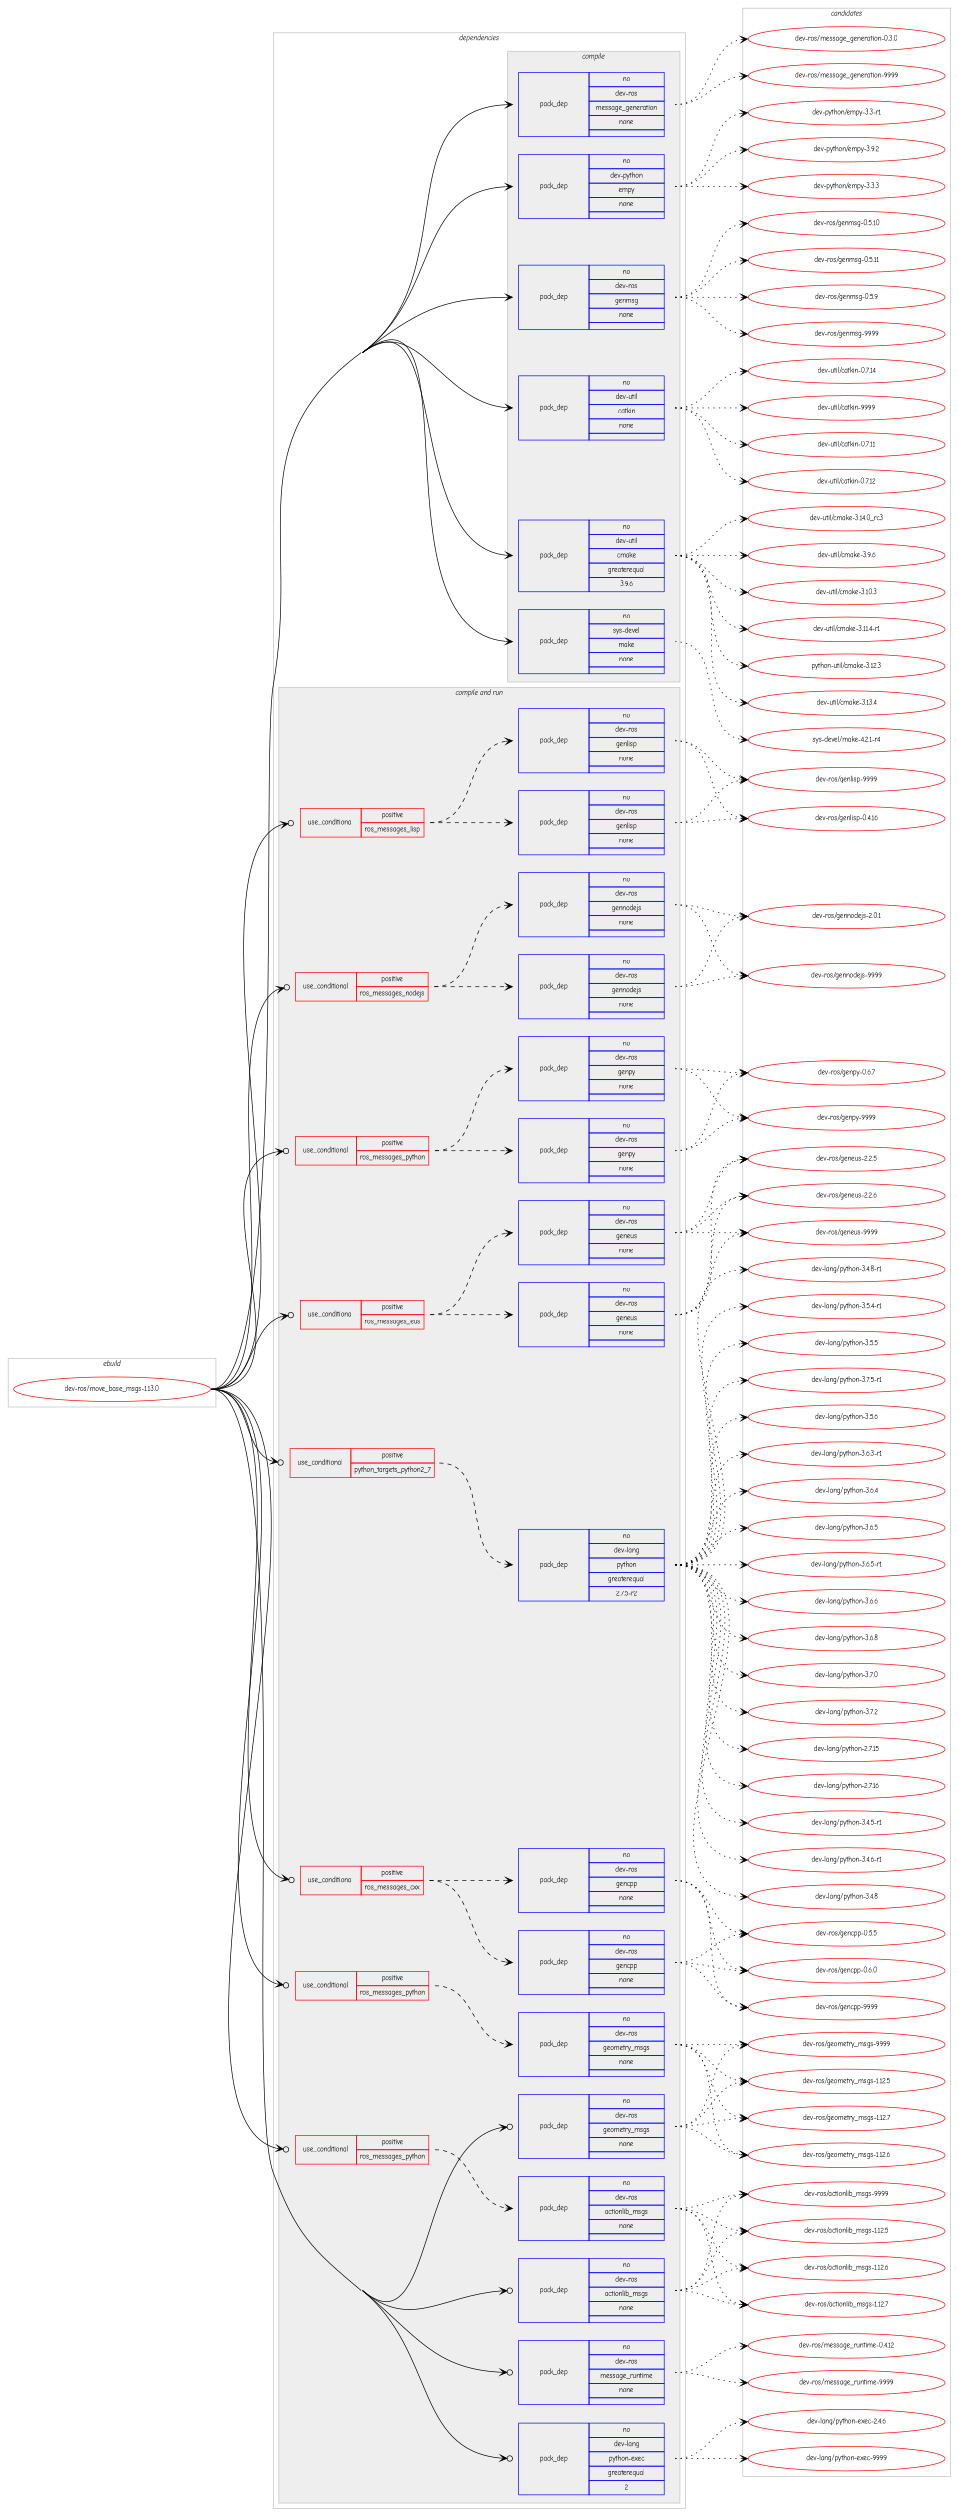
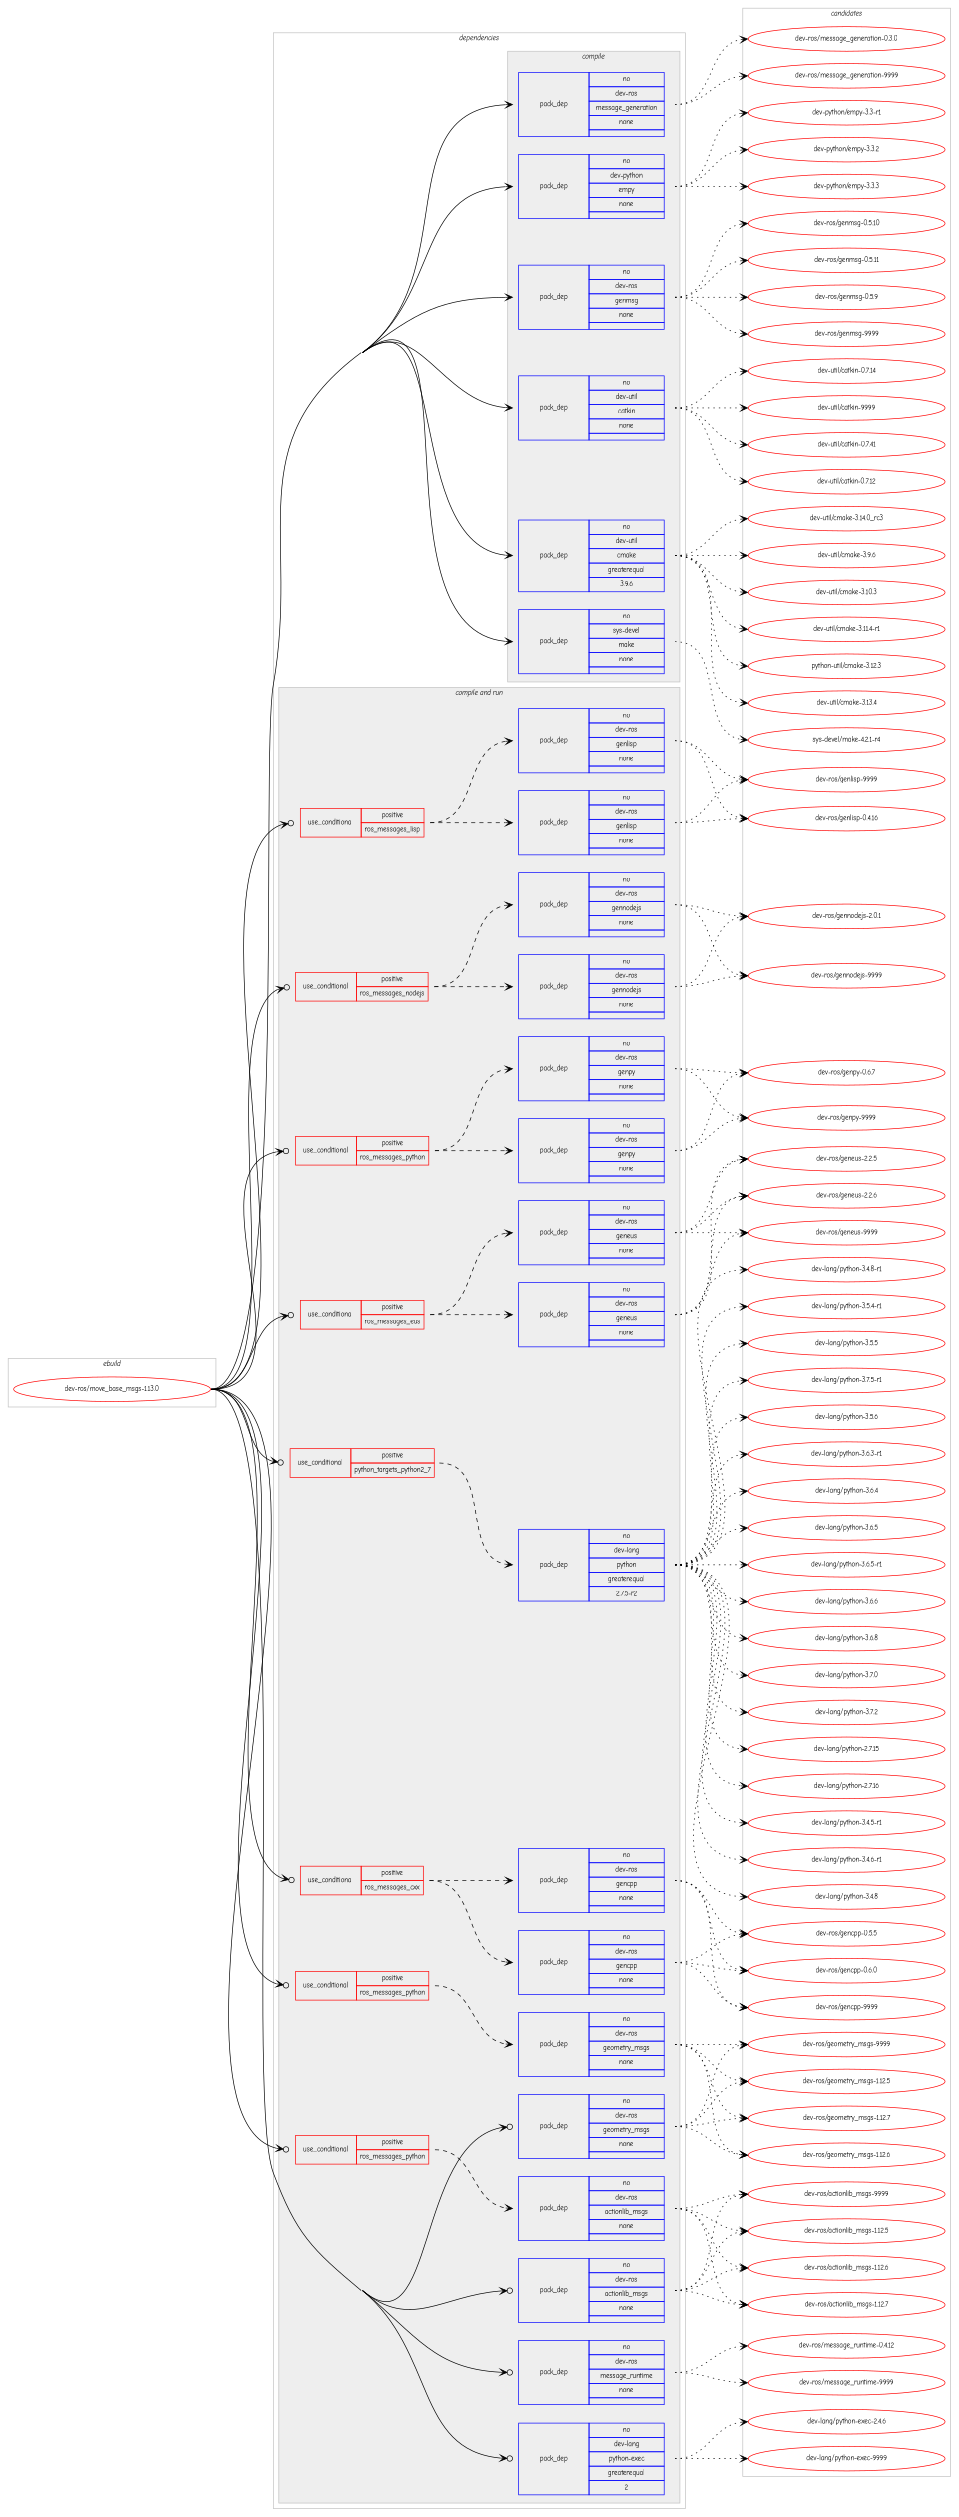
node "dev-python/empy-3.9.2": label "dev-python/empy-3.9.2" -> "dev-python/empy-3.3.2"
node "dev-util/catkin-0.7.11": label "dev-util/catkin-0.7.11" -> "dev-util/catkin-0.7.41"
